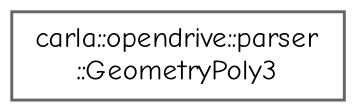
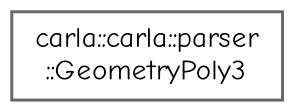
node "carla::opendrive::parser ::GeometryPoly3": label "carla::opendrive::parser ::GeometryPoly3" -> "carla::carla::parser ::GeometryPoly3"
